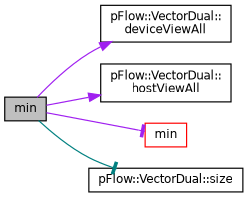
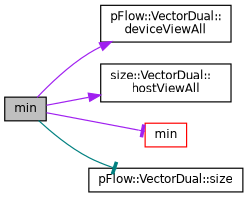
node "pFlow::VectorDual:: hostViewAll": label "pFlow::VectorDual:: hostViewAll" -> "size::VectorDual:: hostViewAll"
